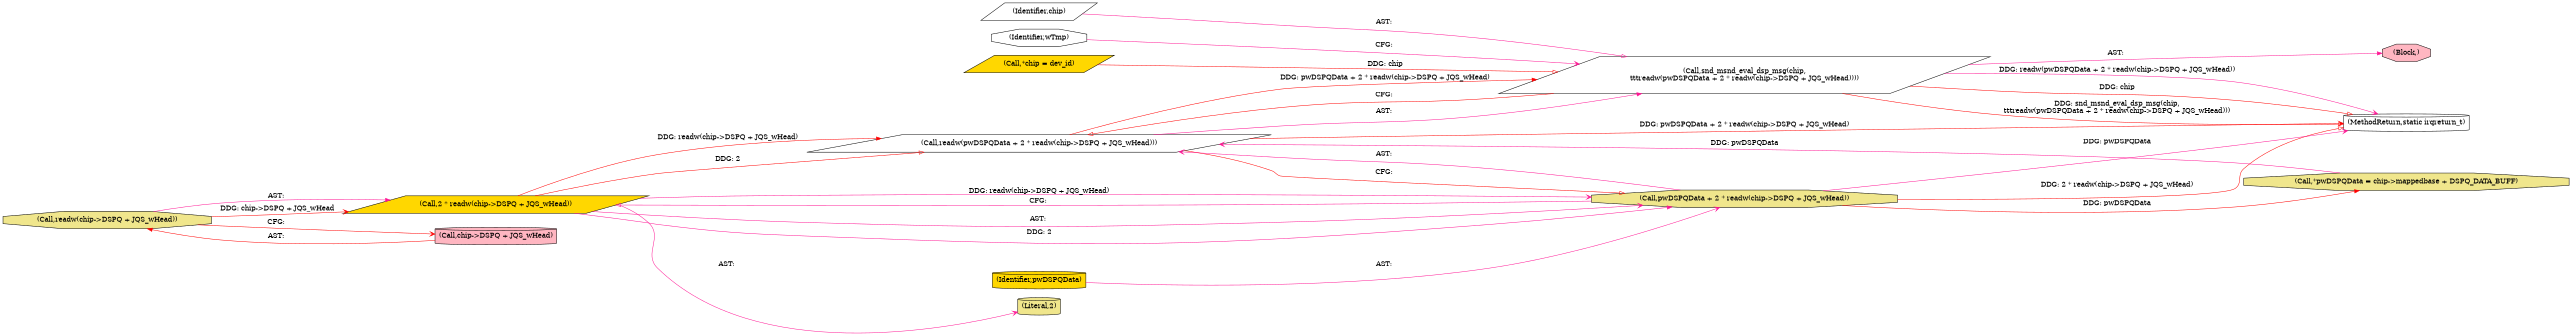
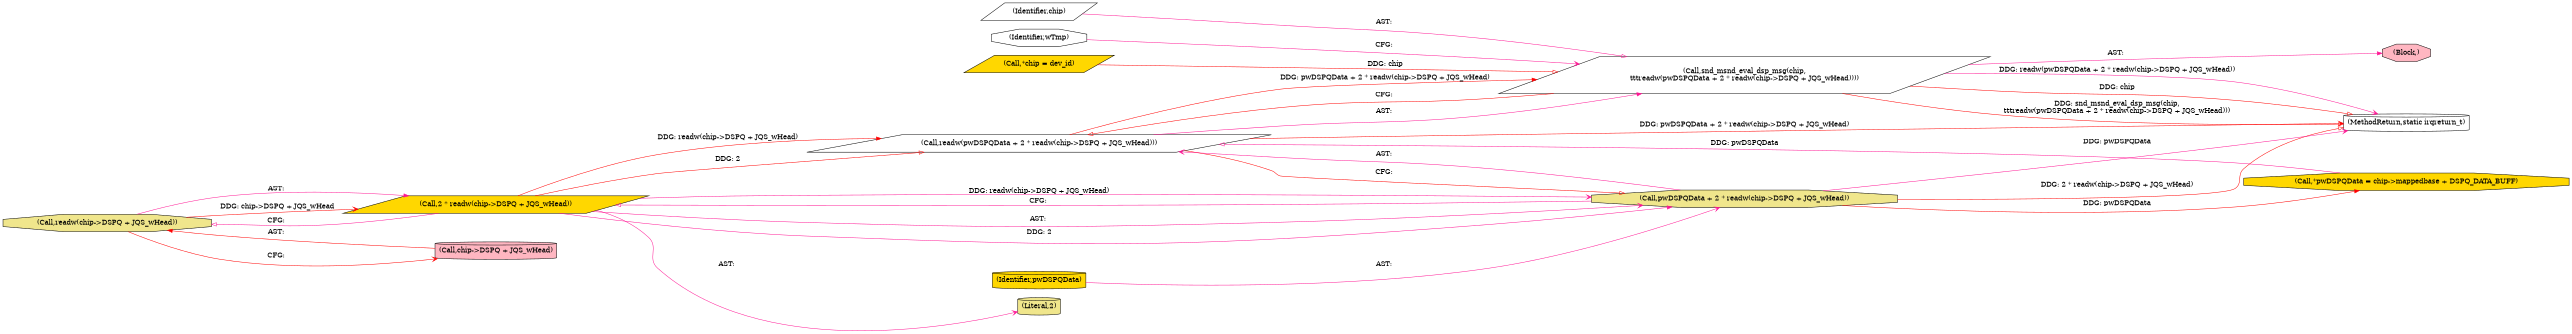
edge "(Call,*pwDSPQData = chip->mappedbase + DSPQ_DATA_BUFF)" -> "(Call,readw(pwDSPQData + 2 * readw(chip->DSPQ + JQS_wHead)))": arrowhead vee -> onormal
node "(Call,*pwDSPQData = chip->mappedbase + DSPQ_DATA_BUFF)": fillcolor khaki -> gold
edge "(Call,2 * readw(chip->DSPQ + JQS_wHead))" -> "(Call,readw(chip->DSPQ + JQS_wHead))": added, label "CFG:"
